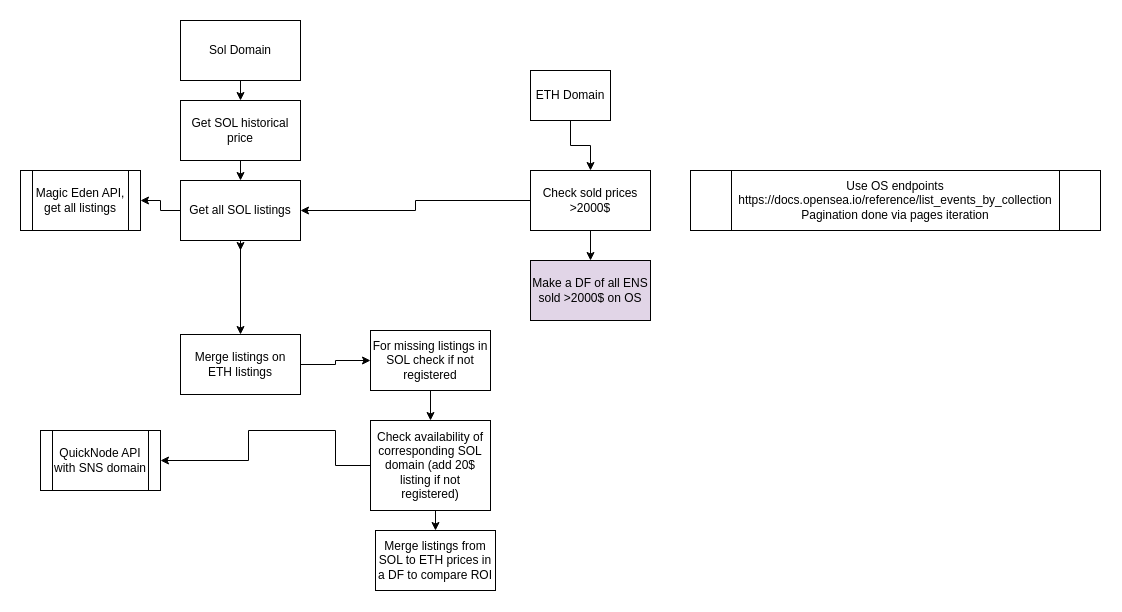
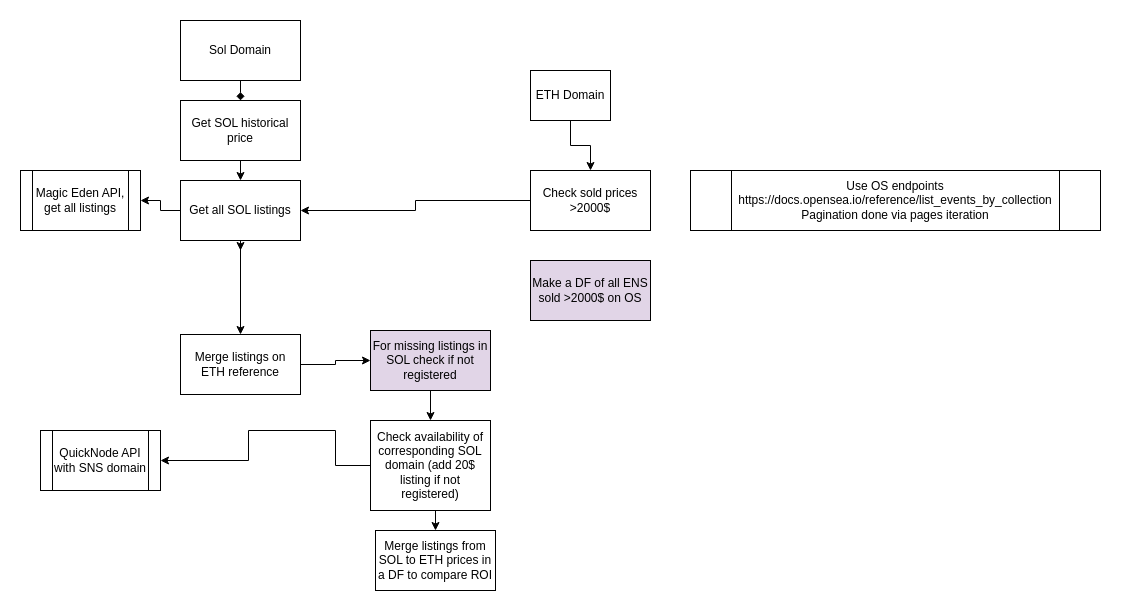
edge "Sol Domain" -> "Get SOL historical price": arrowhead classic -> diamond
edge "Check sold prices >2000$" -> "Make a DF of all ENS sold >2000$ on OS": removed
node "For missing listings in SOL check if not registered": fillcolor #ffffff -> #e1d5e7
node "Merge listings on ETH listings": label "Merge listings on ETH listings" -> "Merge listings on ETH reference"
